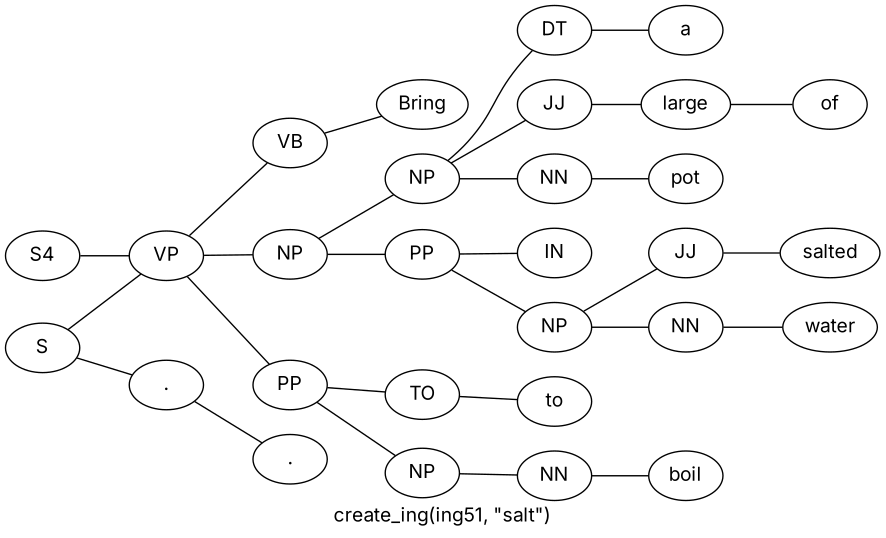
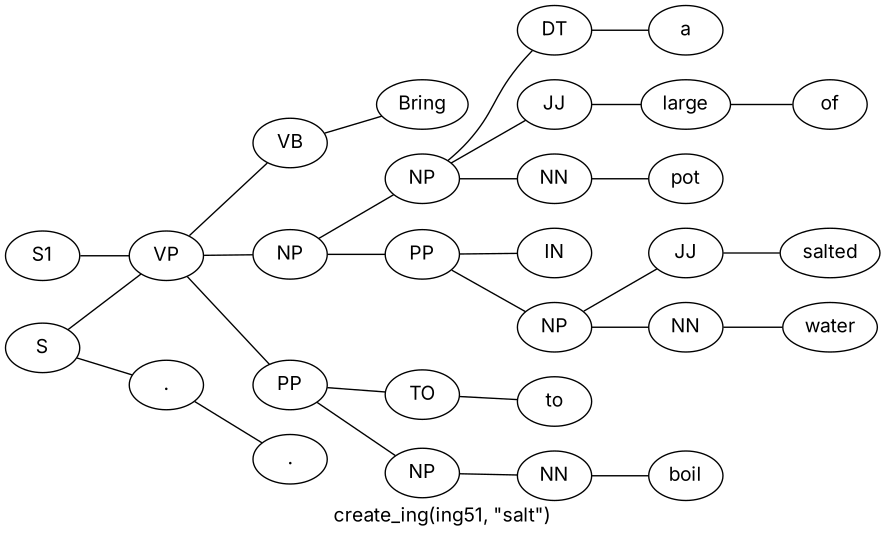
node "S4": label "S4" -> "S1"
